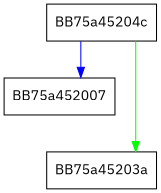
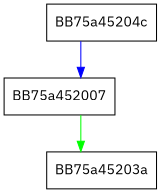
edge "BB75a45204c" -> "BB75a45203a": now "BB75a452007" -> "BB75a45203a"
